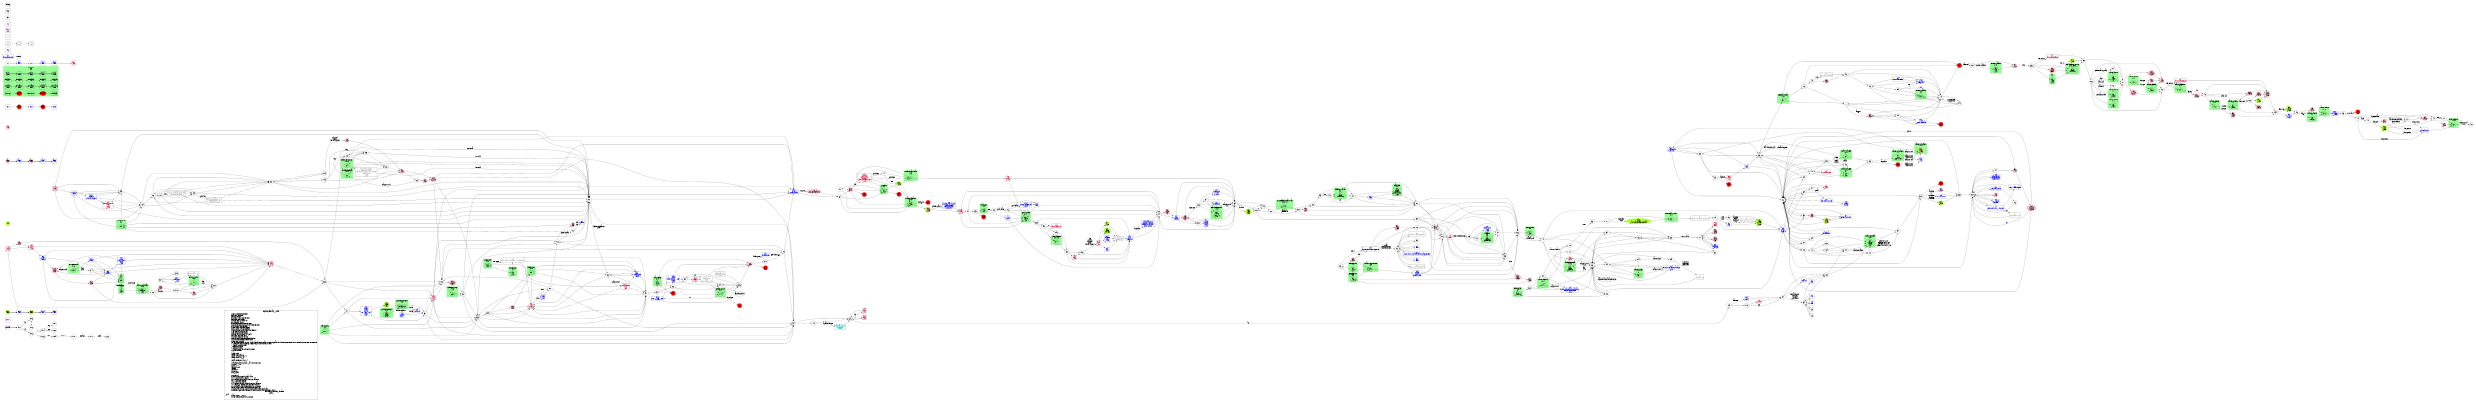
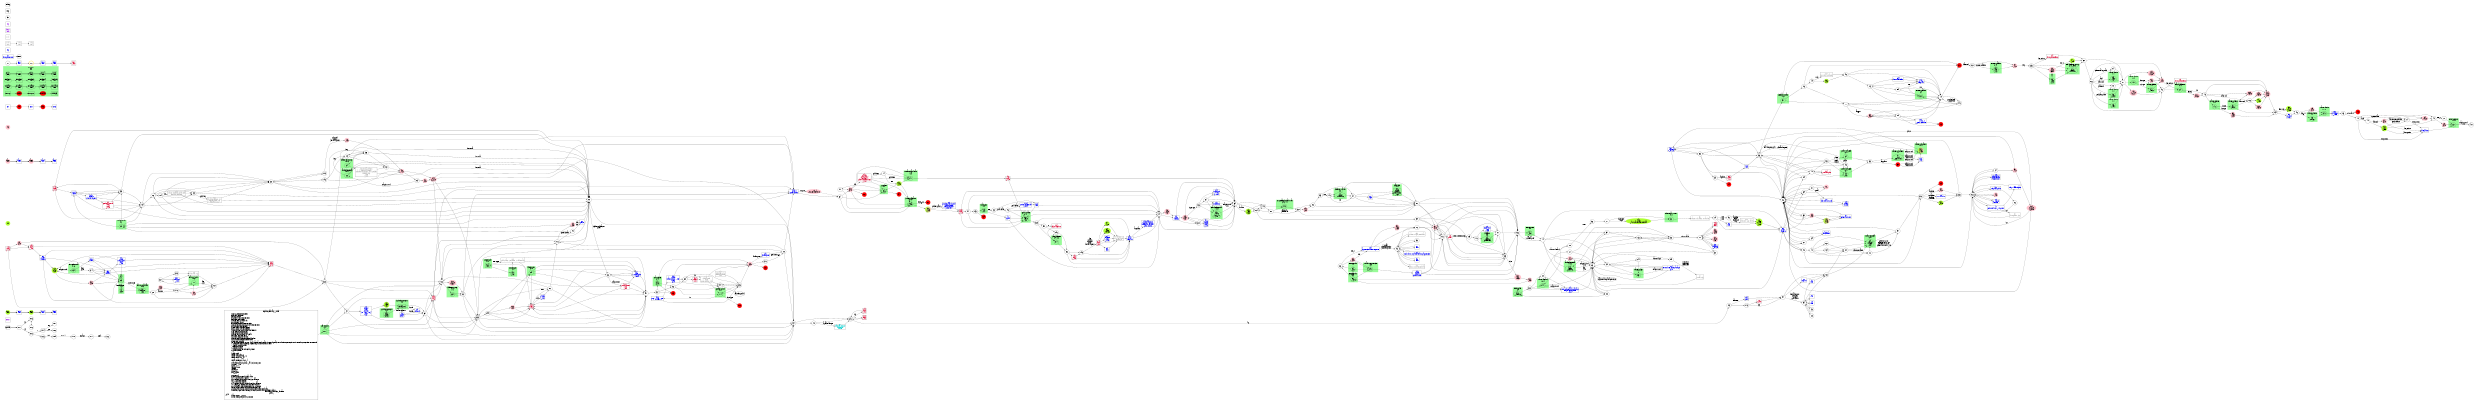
node "282 -4ST": fillcolor pink -> greenyellow
node "160 -2ST? (SK)": fillcolor pink -> greenyellow
